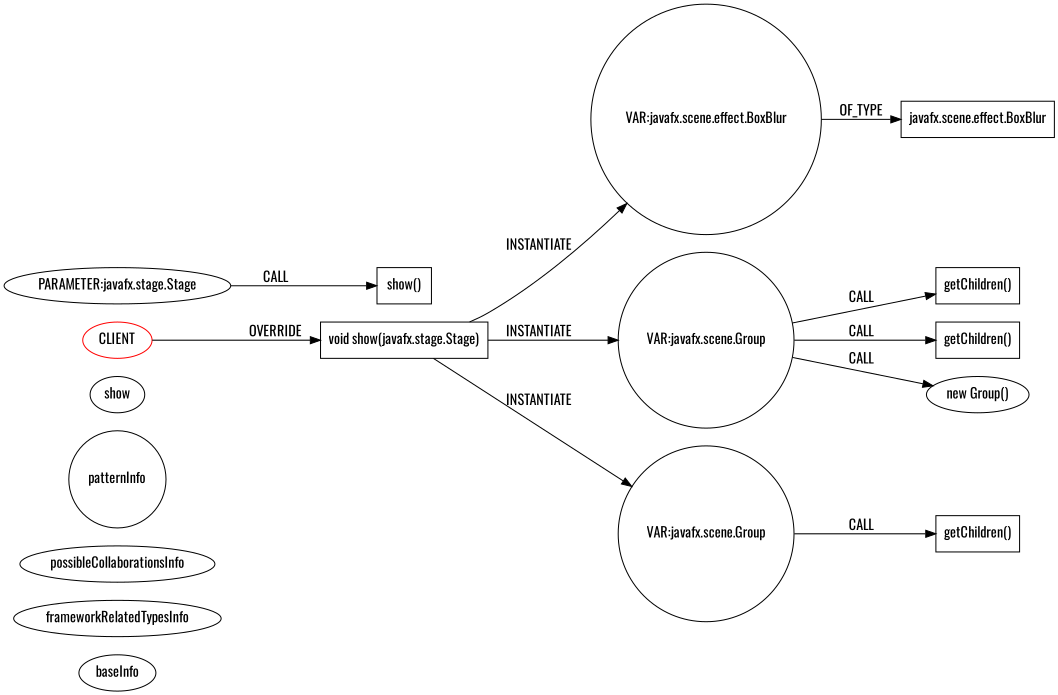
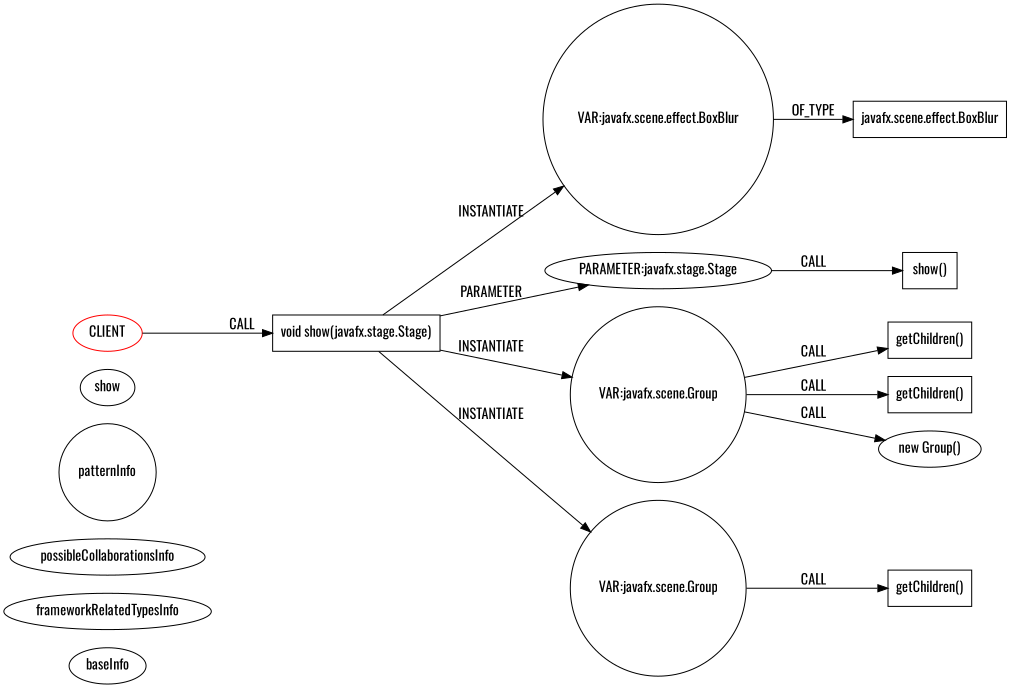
edge "void show(javafx.stage.Stage)" -> "PARAMETER:javafx.stage.Stage": added, label "PARAMETER"
edge "CLIENT" -> "void show(javafx.stage.Stage)": label "OVERRIDE" -> "CALL"
